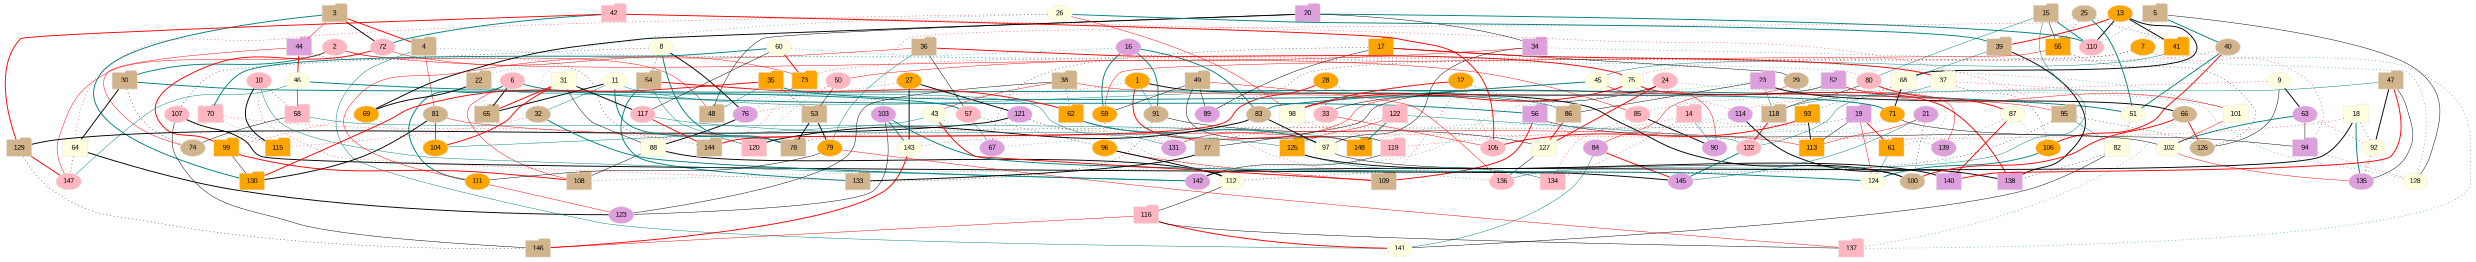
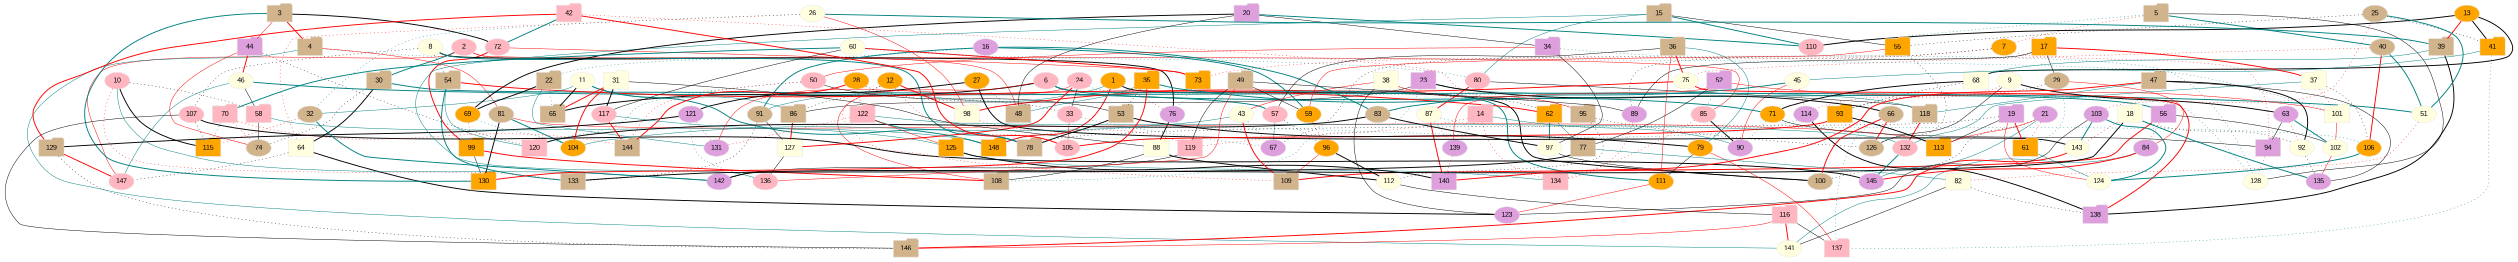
node "38": fillcolor tan -> lightyellow
edge "95" -- "82": now "77" -- "82"
